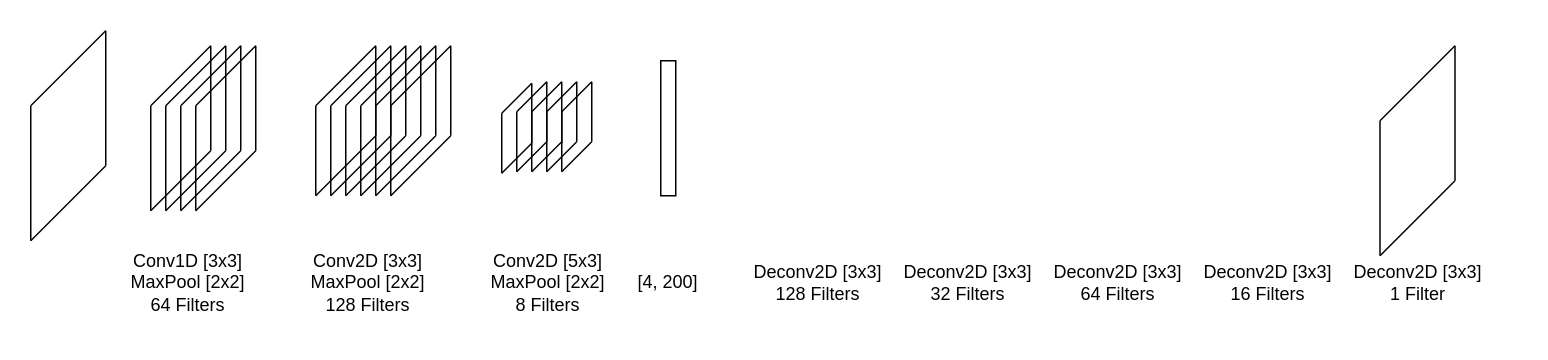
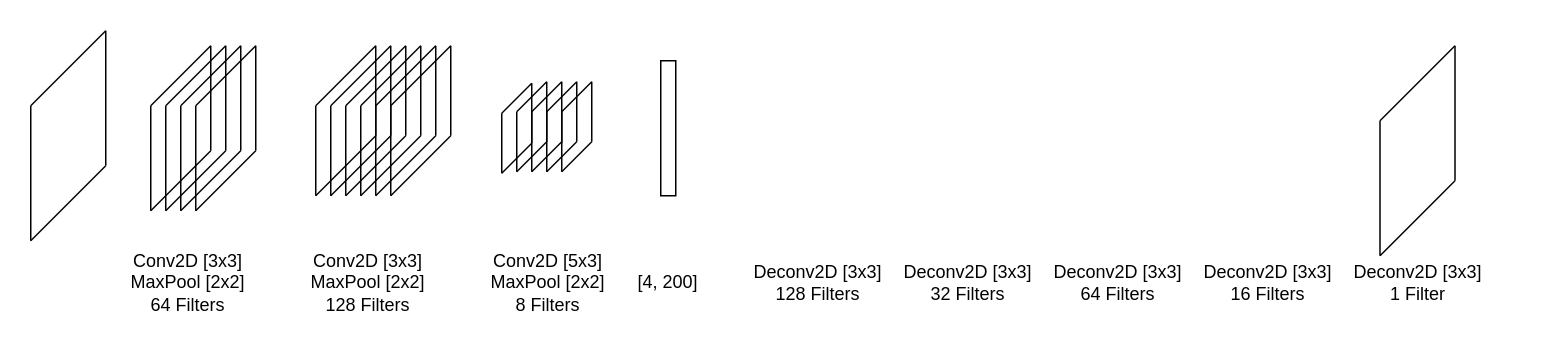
node "Conv1D [3x3] MaxPool [2x2] 64 Filters": label "Conv1D [3x3] MaxPool [2x2] 64 Filters" -> "Conv2D [3x3] MaxPool [2x2] 64 Filters"
